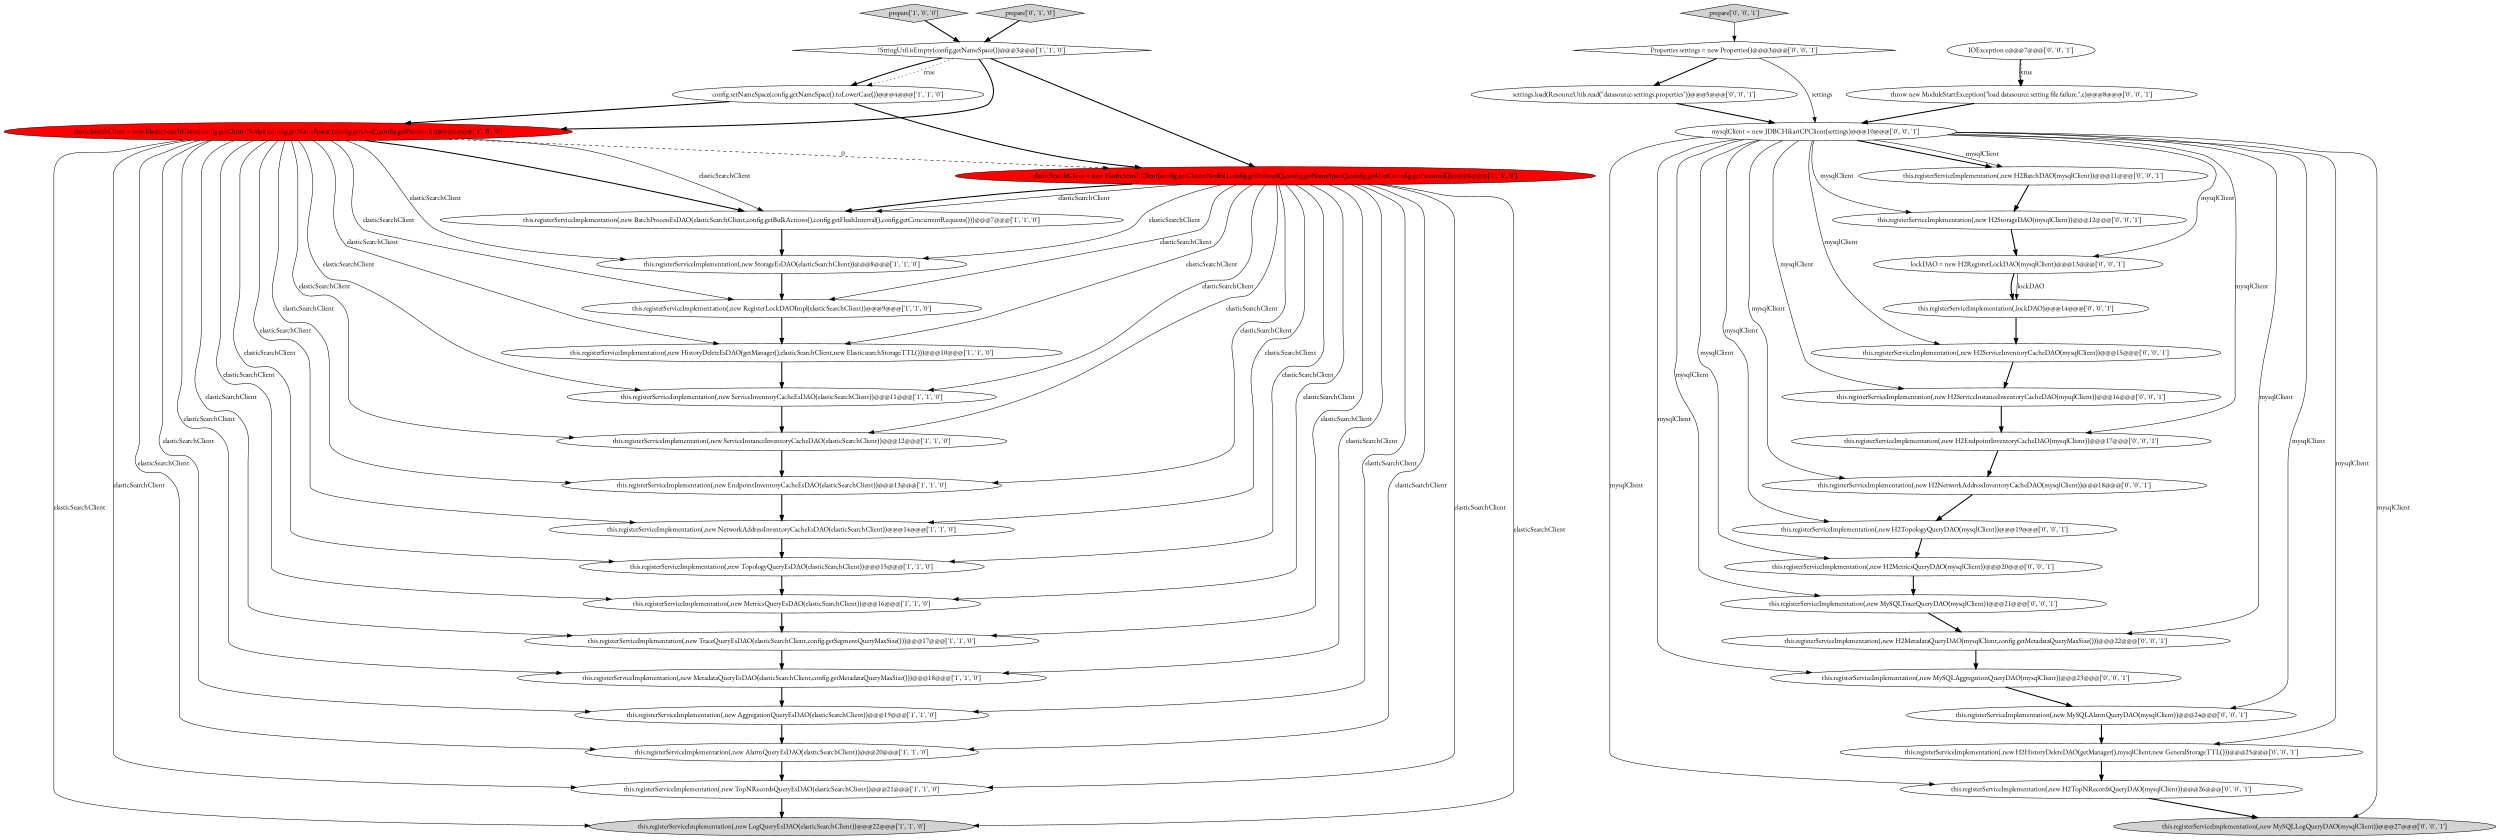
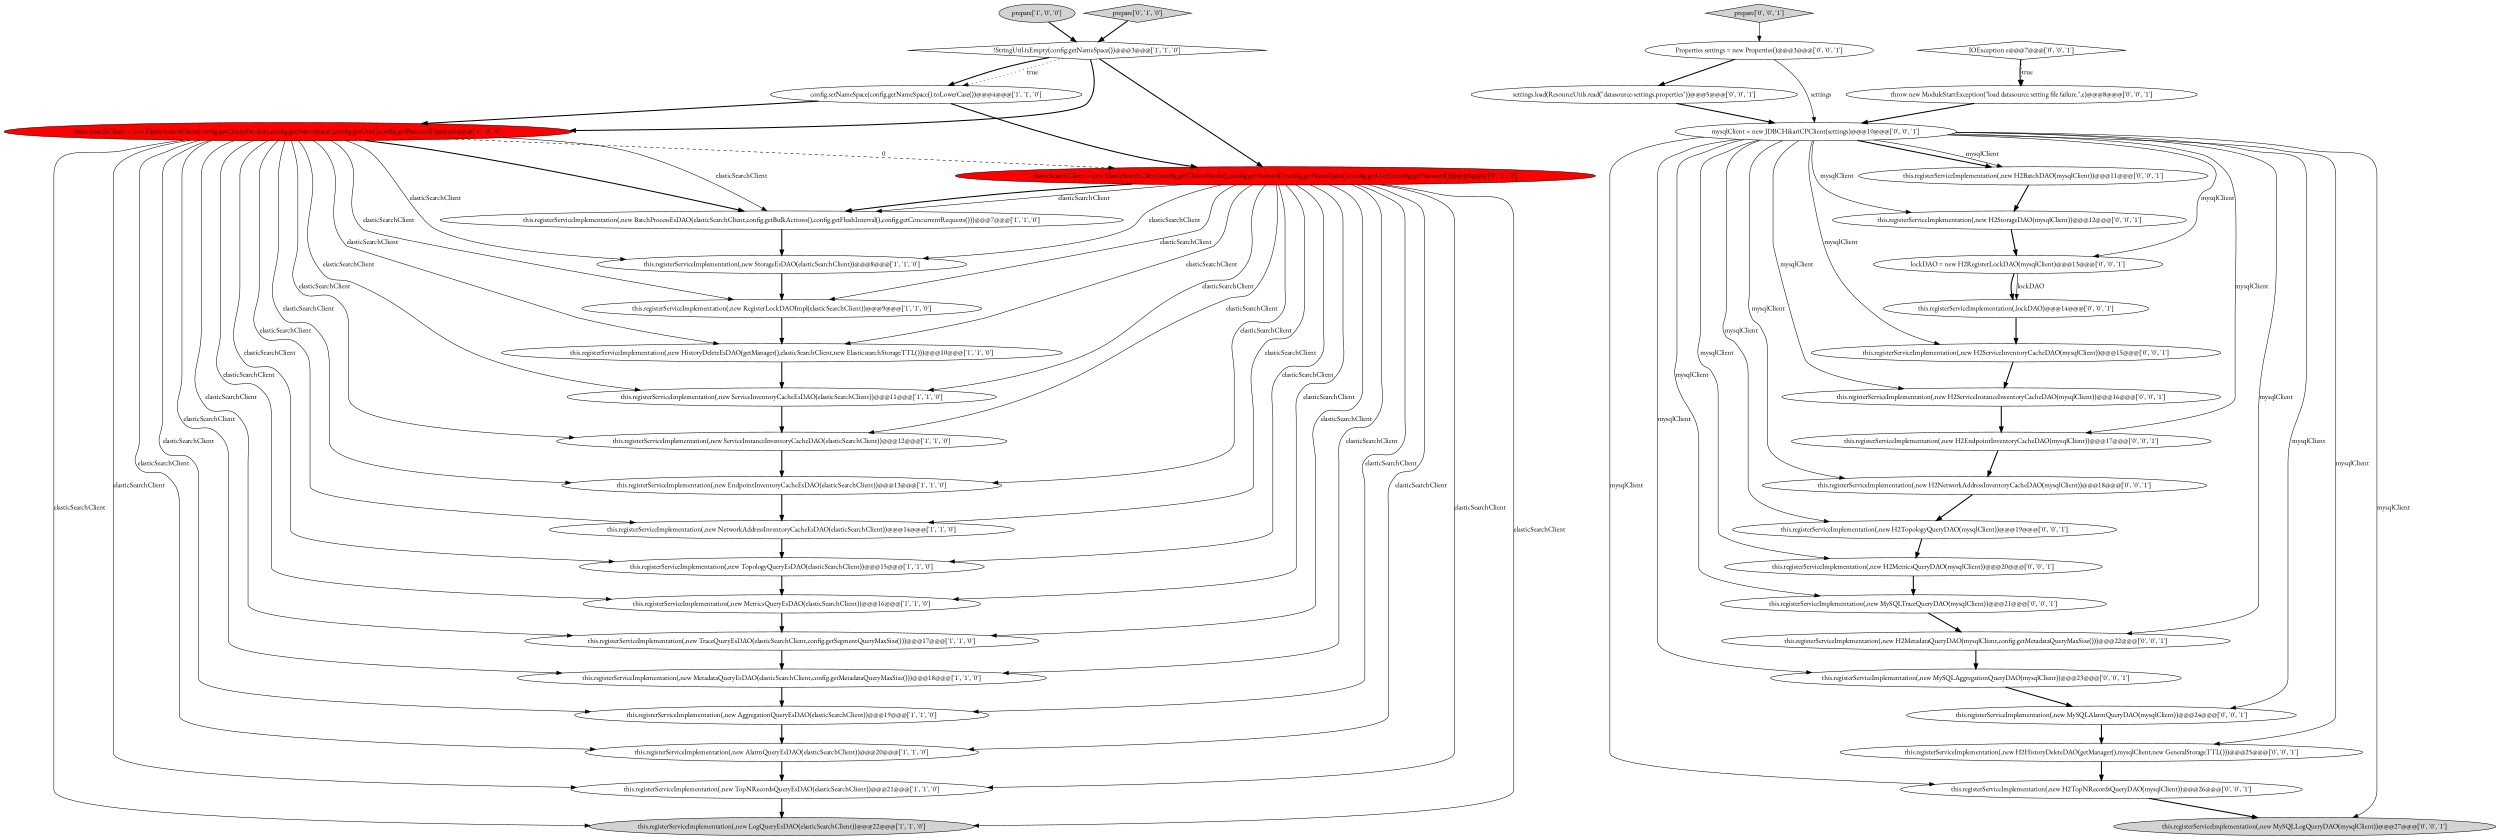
node "prepare['1', '0', '0']": shape diamond -> ellipse
node "Properties settings = new Properties()@@@3@@@['0', '0', '1']": shape diamond -> ellipse
node "IOException e@@@7@@@['0', '0', '1']": shape ellipse -> diamond
